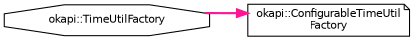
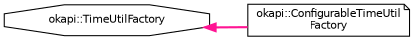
edge "okapi::TimeUtilFactory" -> "okapi::ConfigurableTimeUtil Factory": reversed
